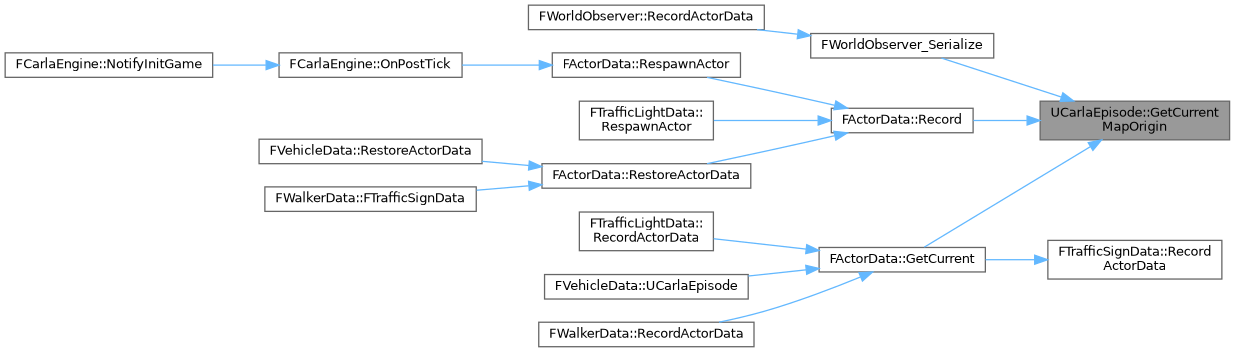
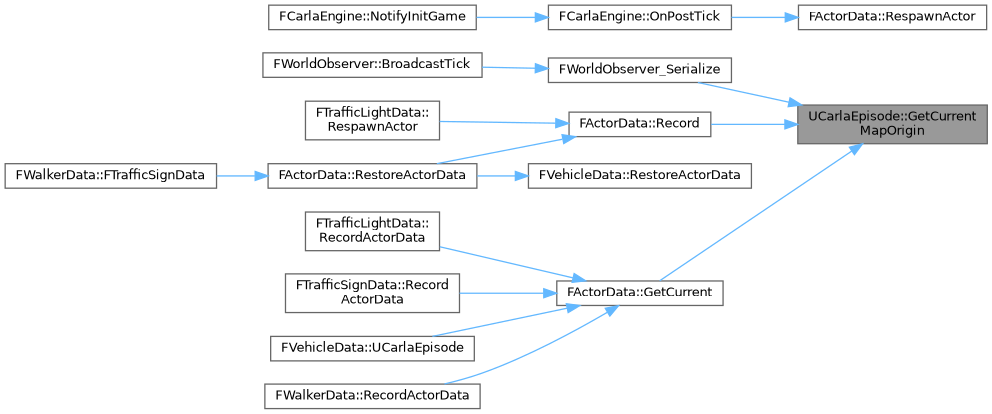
node "FWorldObserver::RecordActorData": label "FWorldObserver::RecordActorData" -> "FWorldObserver::BroadcastTick"
edge "FActorData::RespawnActor" -> "FActorData::Record": removed
edge "FVehicleData::RestoreActorData" -> "FActorData::RestoreActorData": reversed
edge "FActorData::GetCurrent" -> "FTrafficSignData::Record ActorData": reversed
